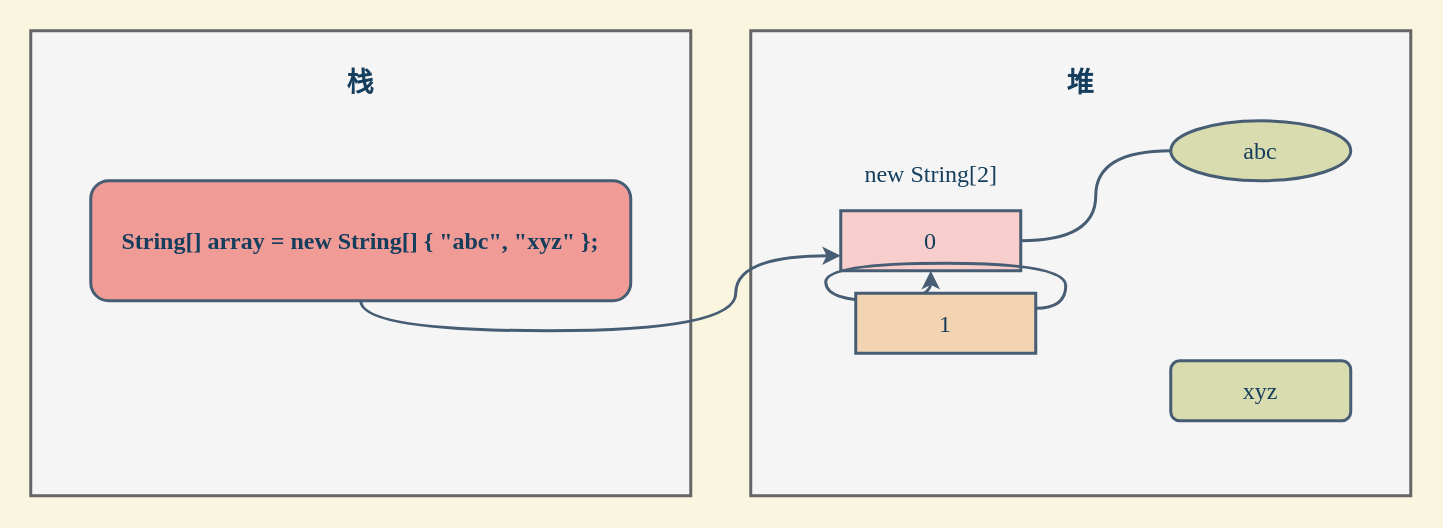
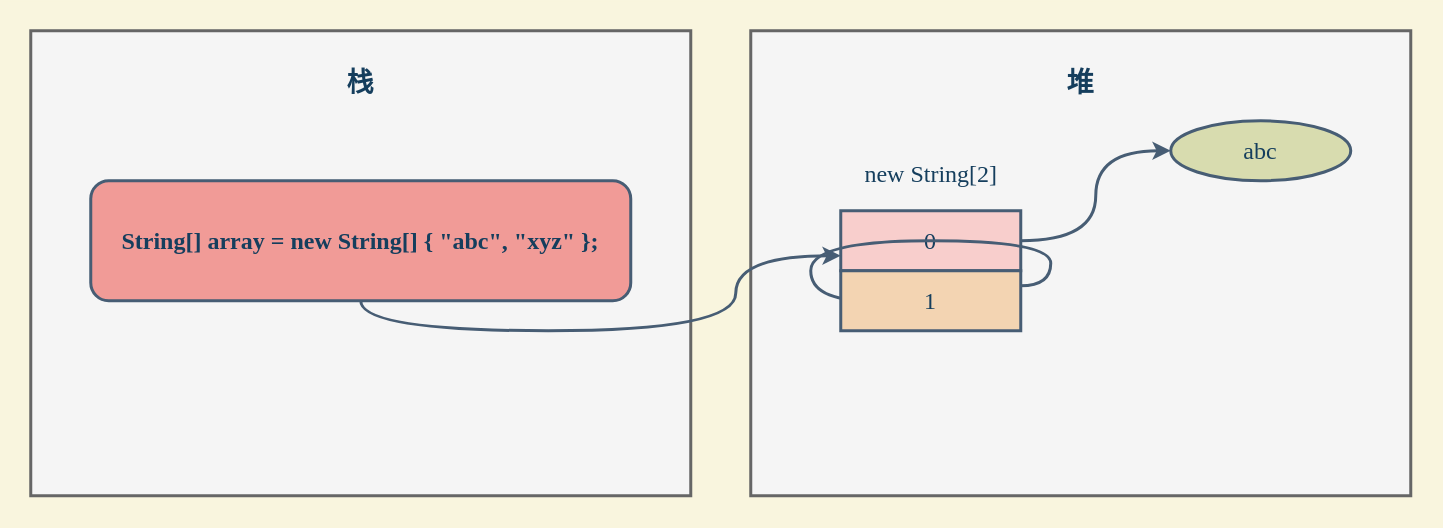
edge "abc" -- "0": arrowhead none -> classic
node "1": moved (946, 323) -> (931, 301)
node "xyz": removed
